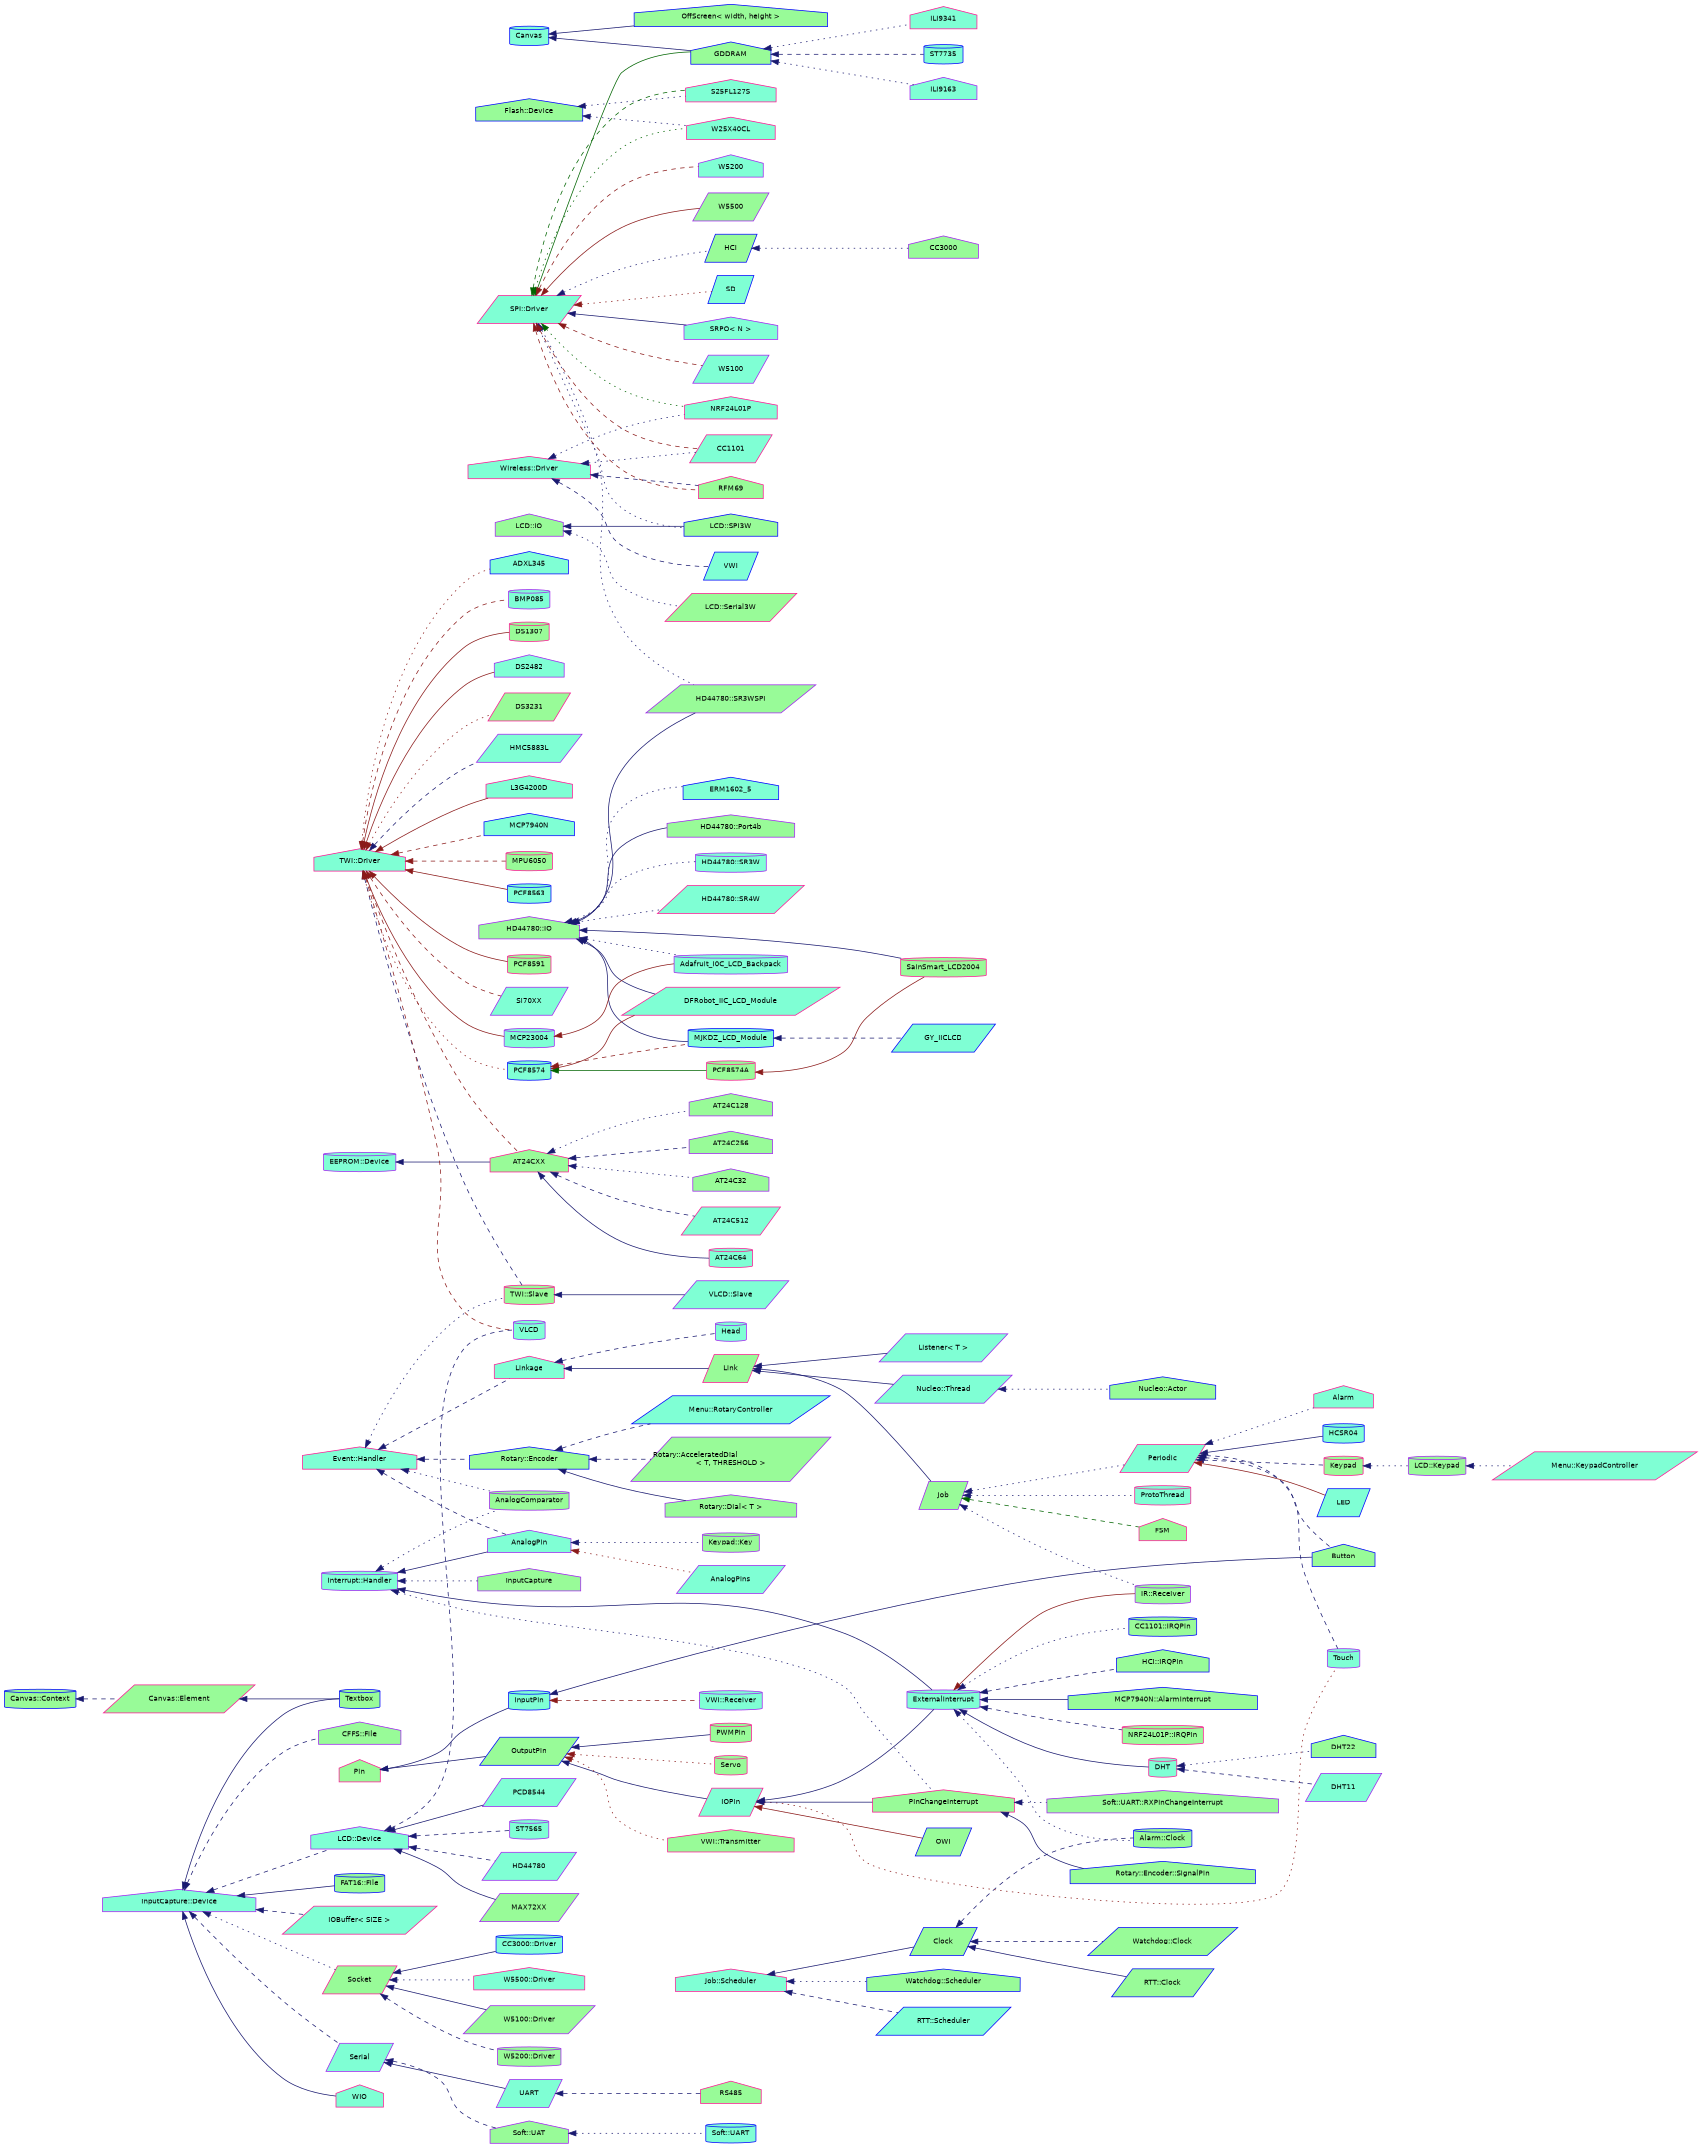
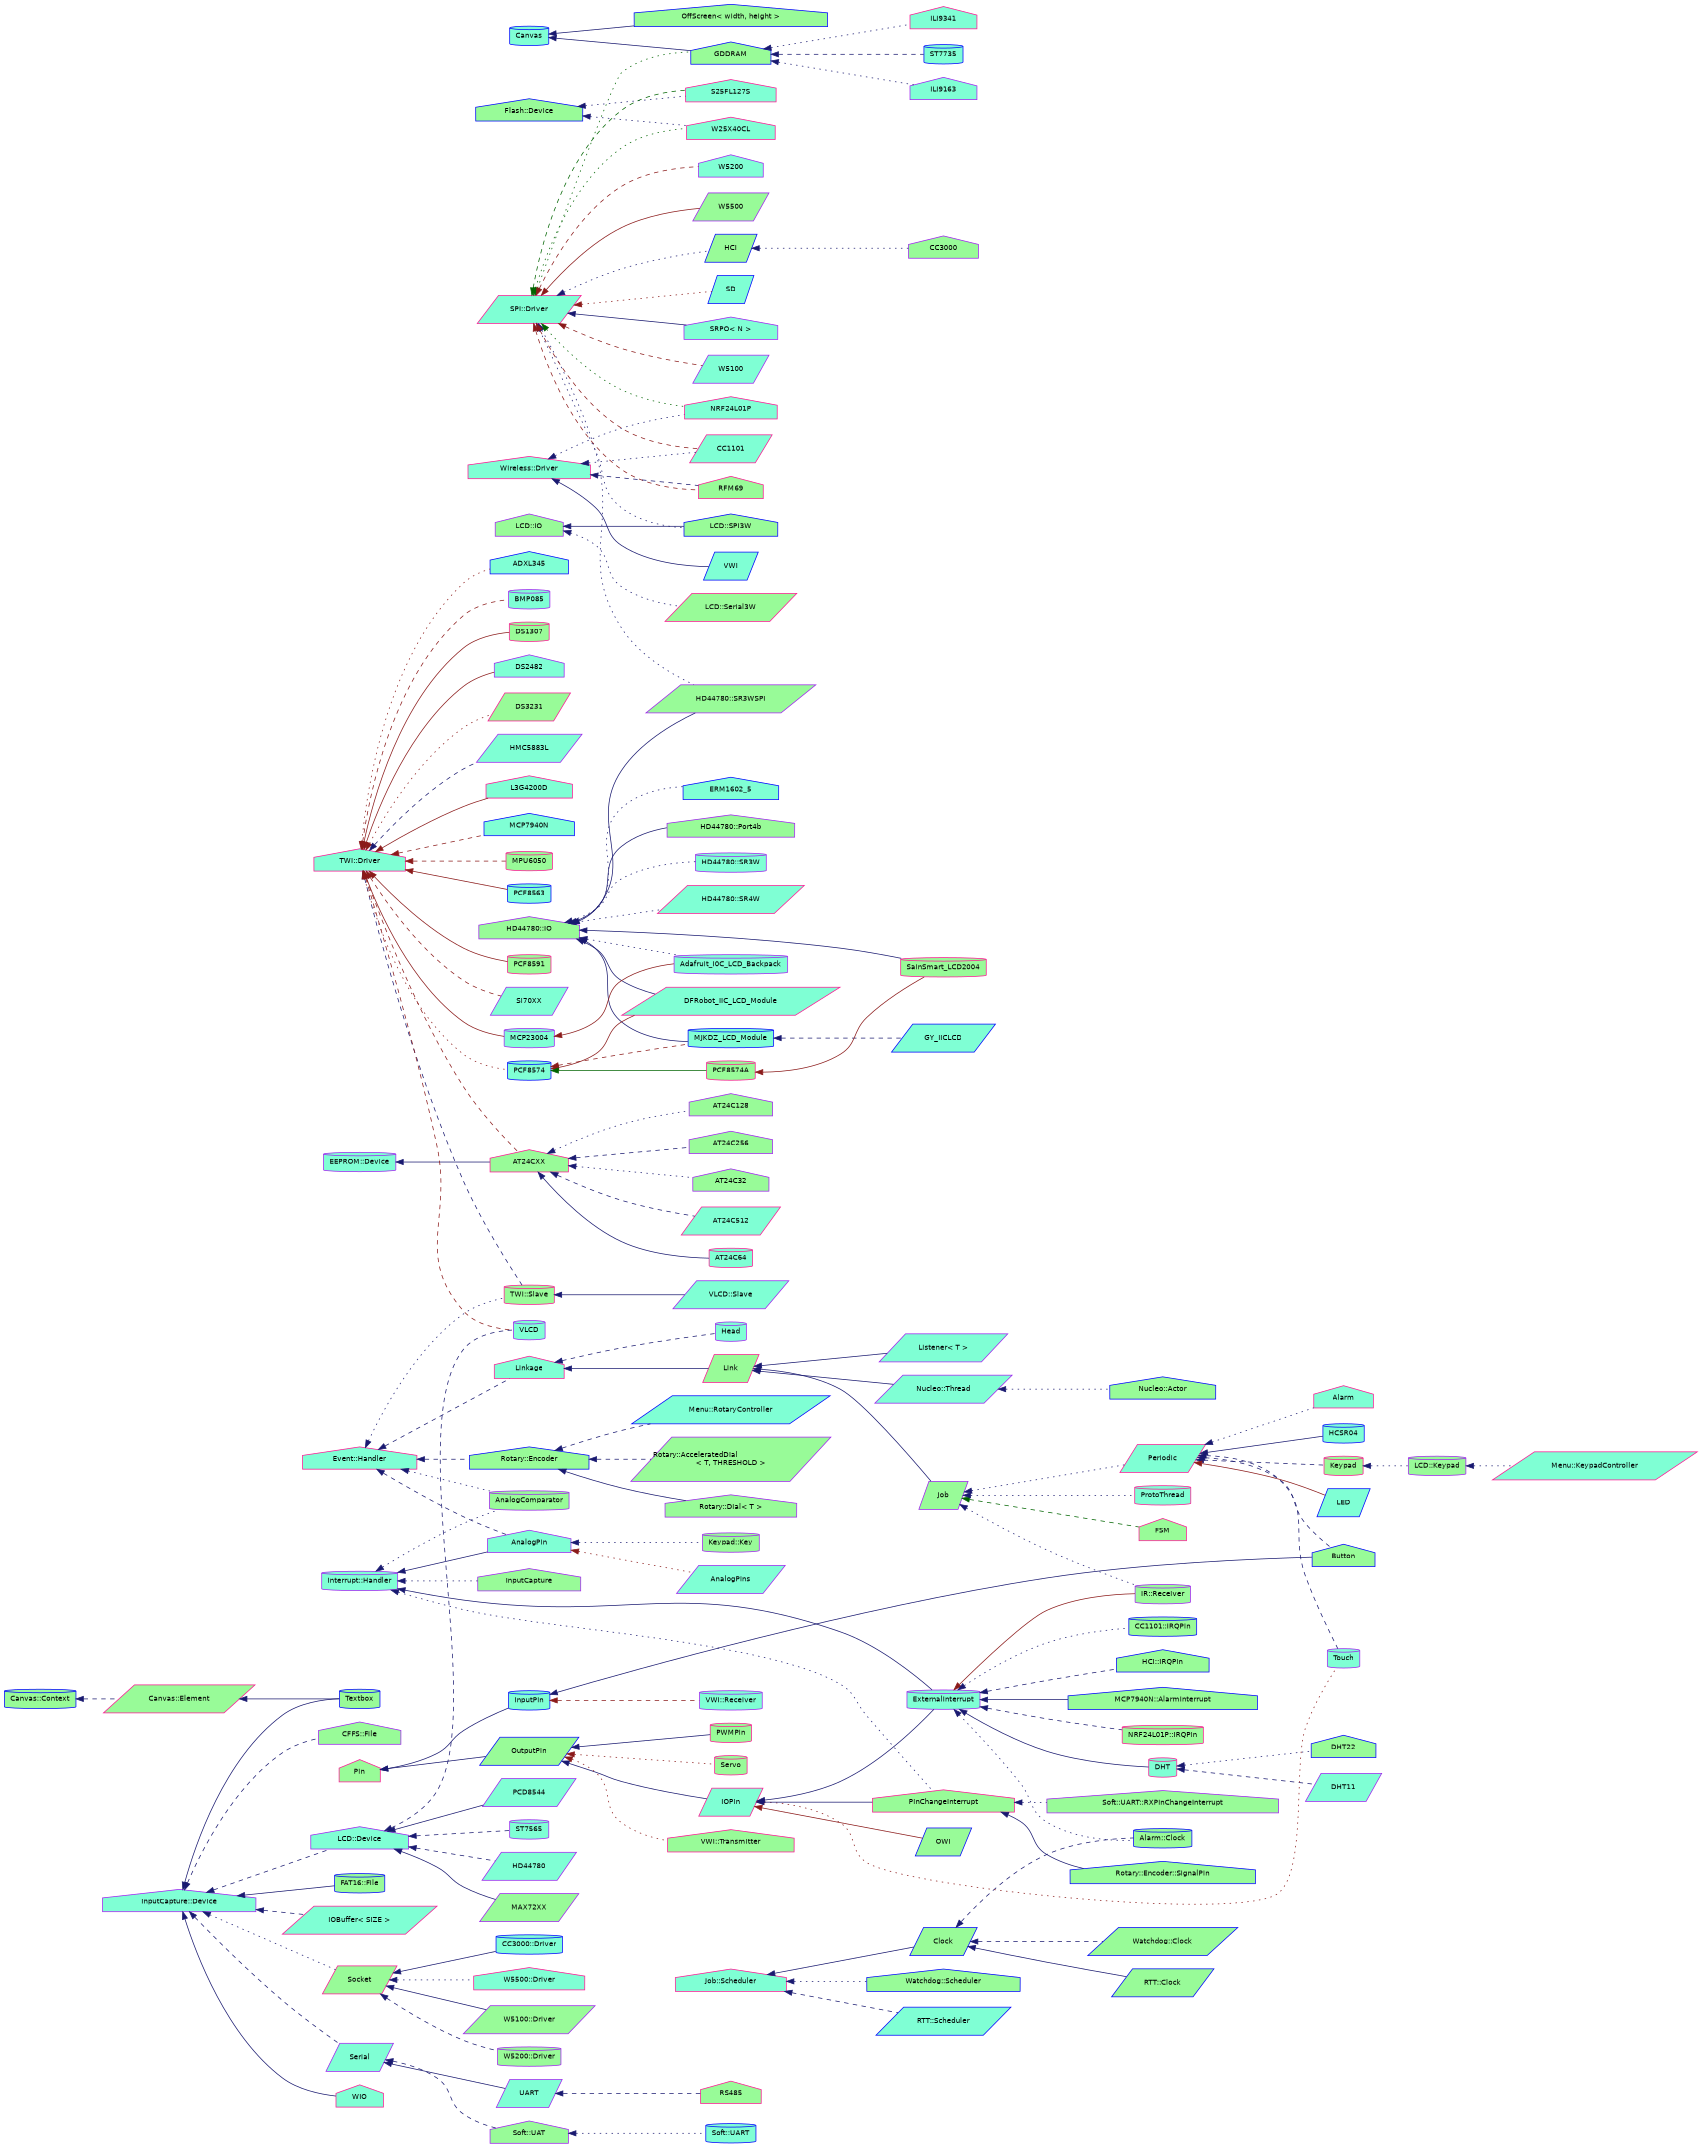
edge "GDDRAM" -> "SPI::Driver": style solid -> dotted
edge "VWI" -> "Wireless::Driver": style dashed -> solid
